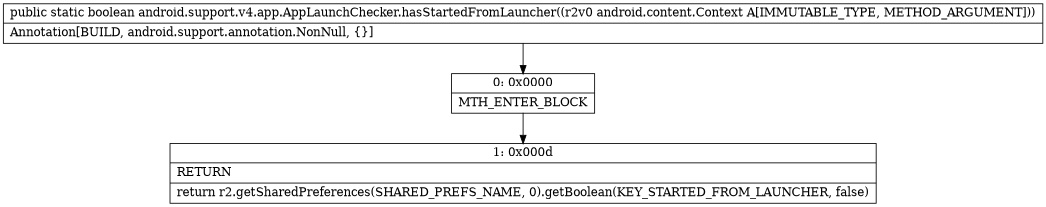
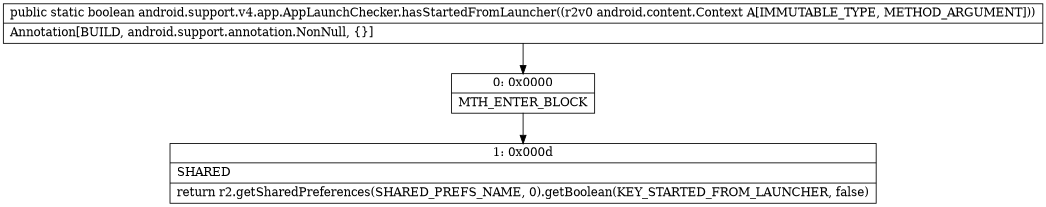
node "1: 0x000d": text "RETURN" -> "SHARED"
